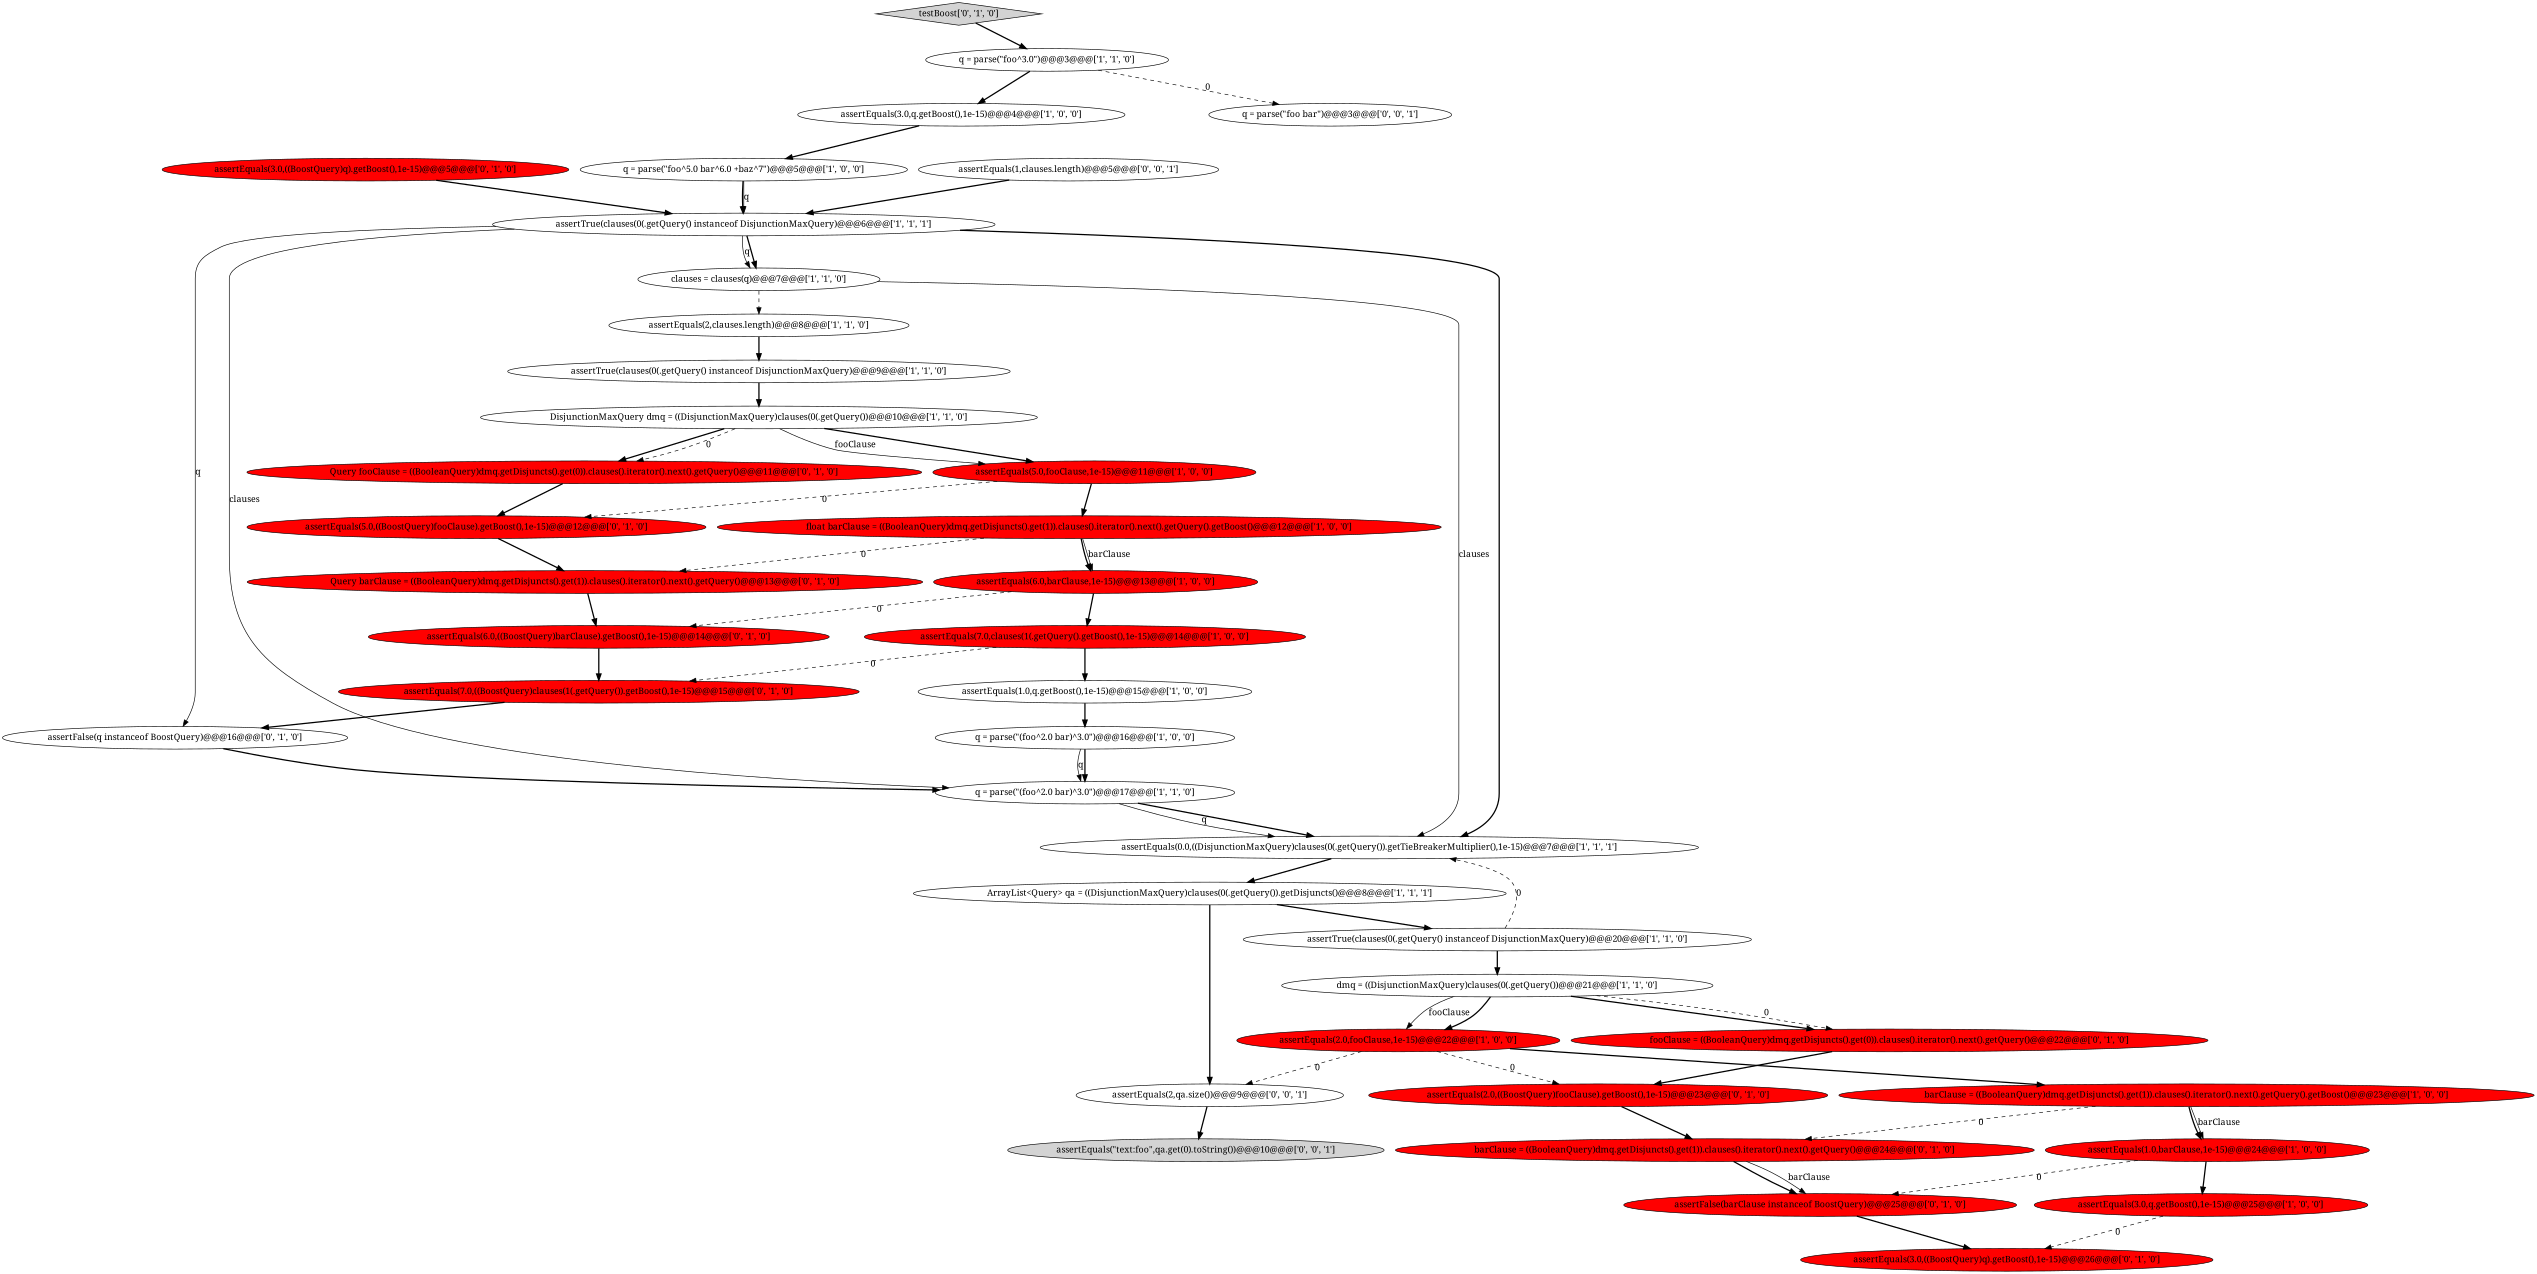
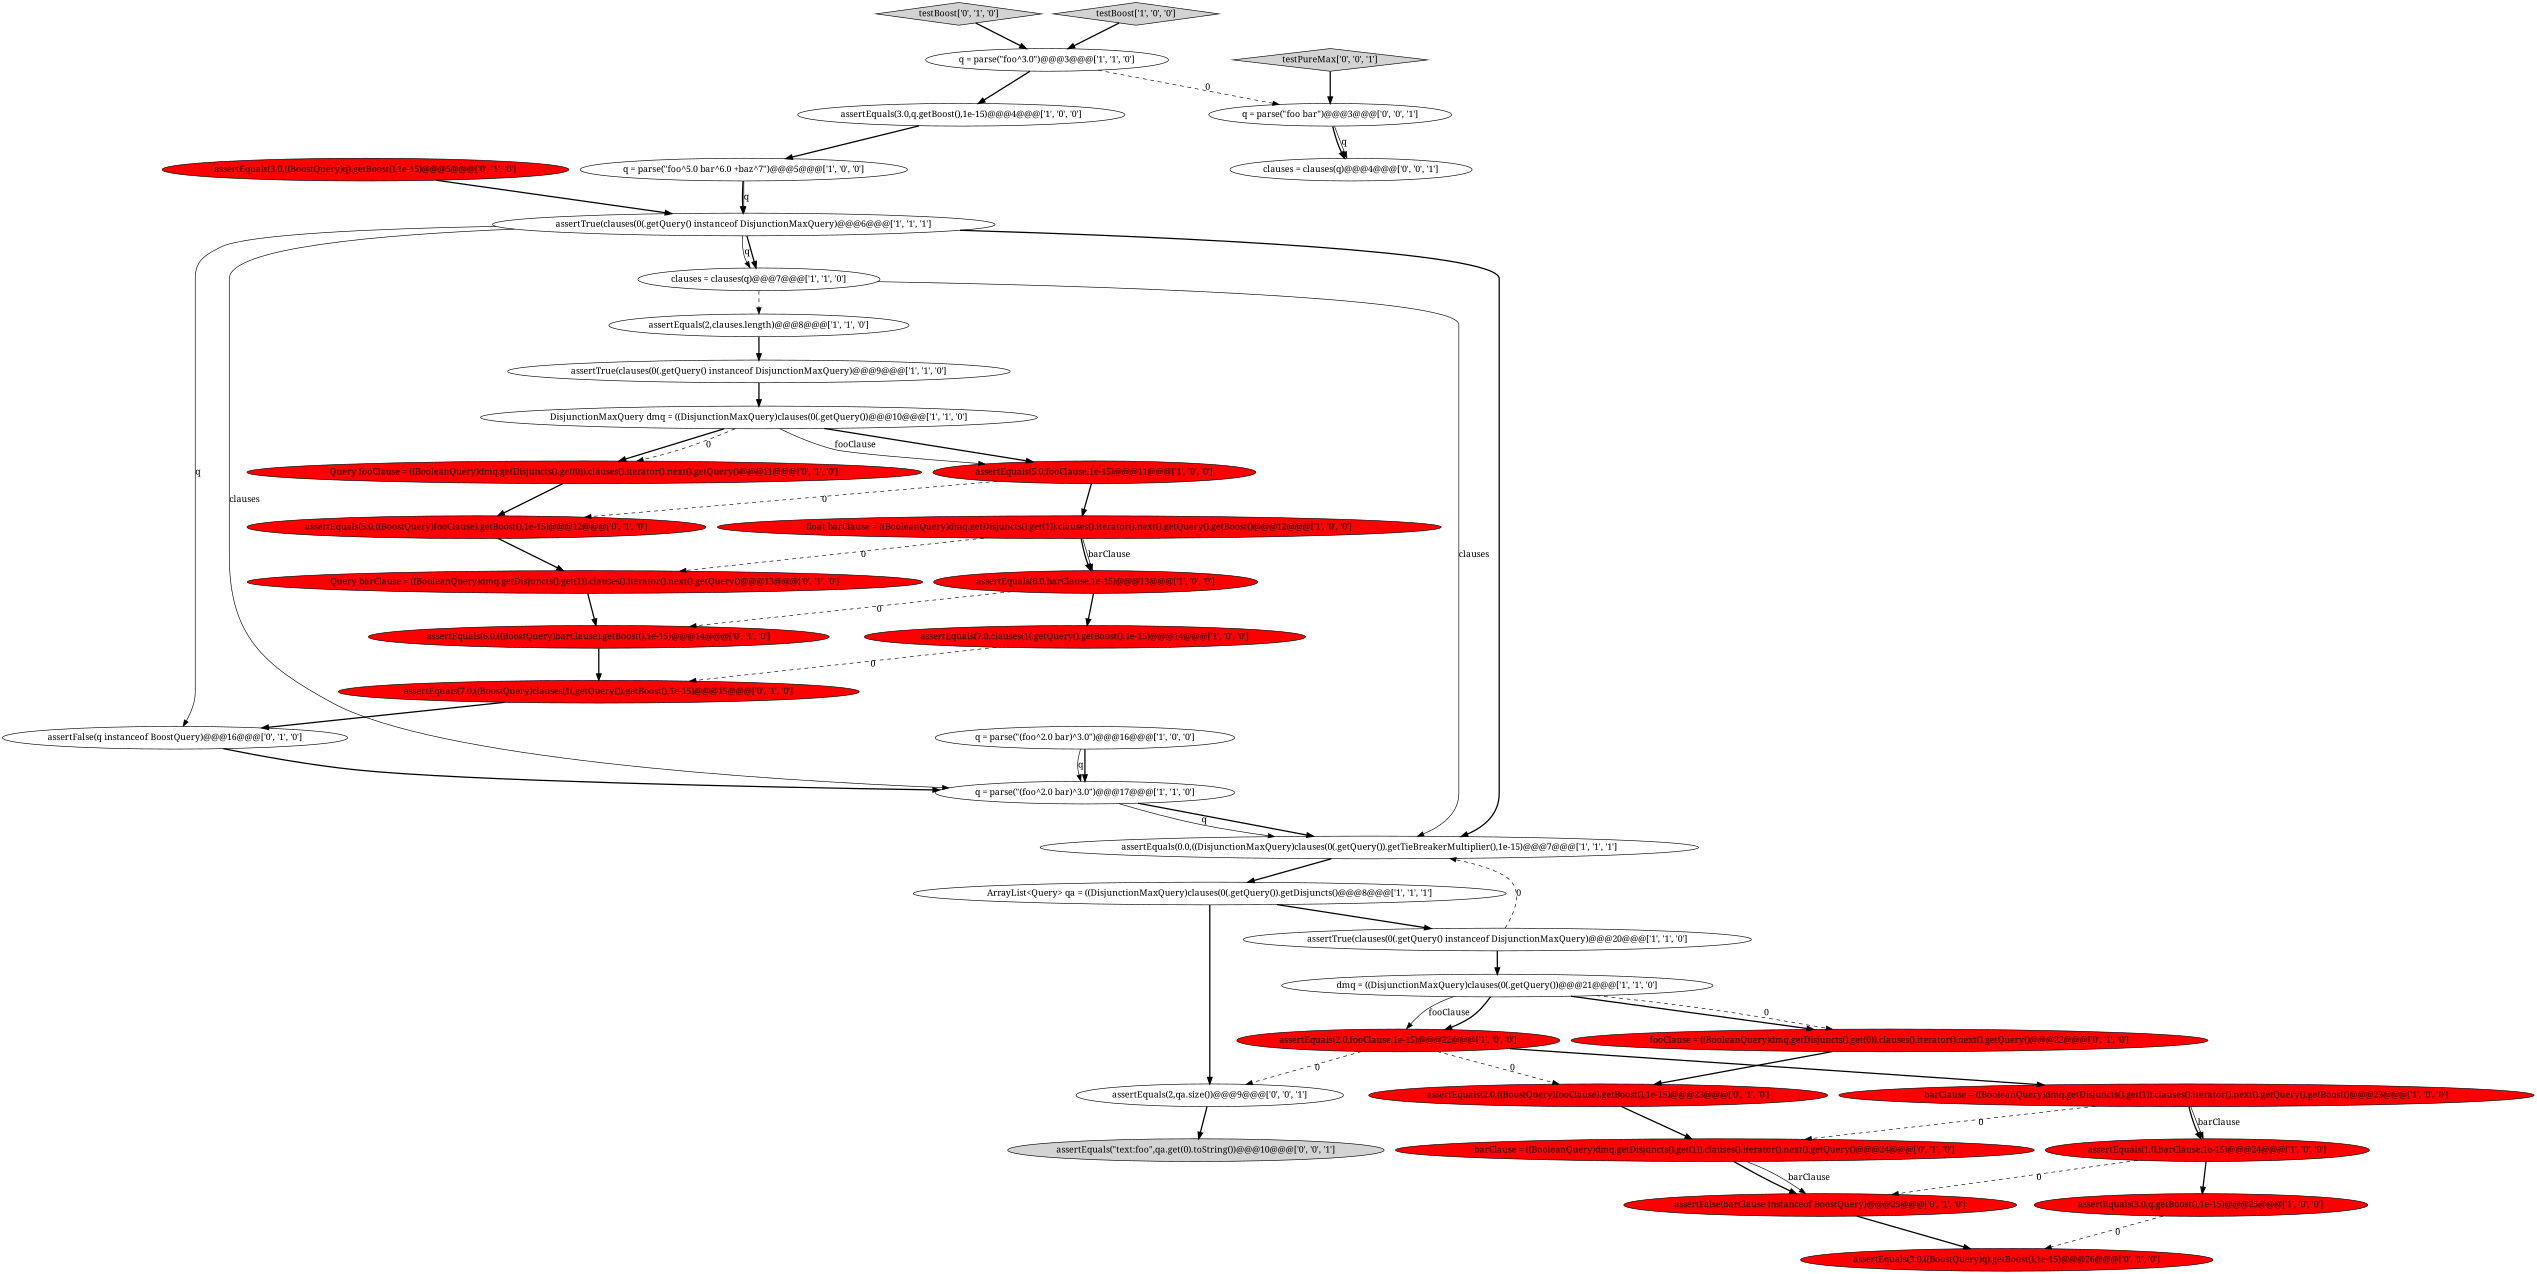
node "testBoost['1', '0', '0']": added
node "testPureMax['0', '0', '1']": added
node "assertEquals(1,clauses.length)@@@5@@@['0', '0', '1']": removed
node "clauses = clauses(q)@@@4@@@['0', '0', '1']": added
node "assertEquals(1.0,q.getBoost(),1e-15)@@@15@@@['1', '0', '0']": removed
